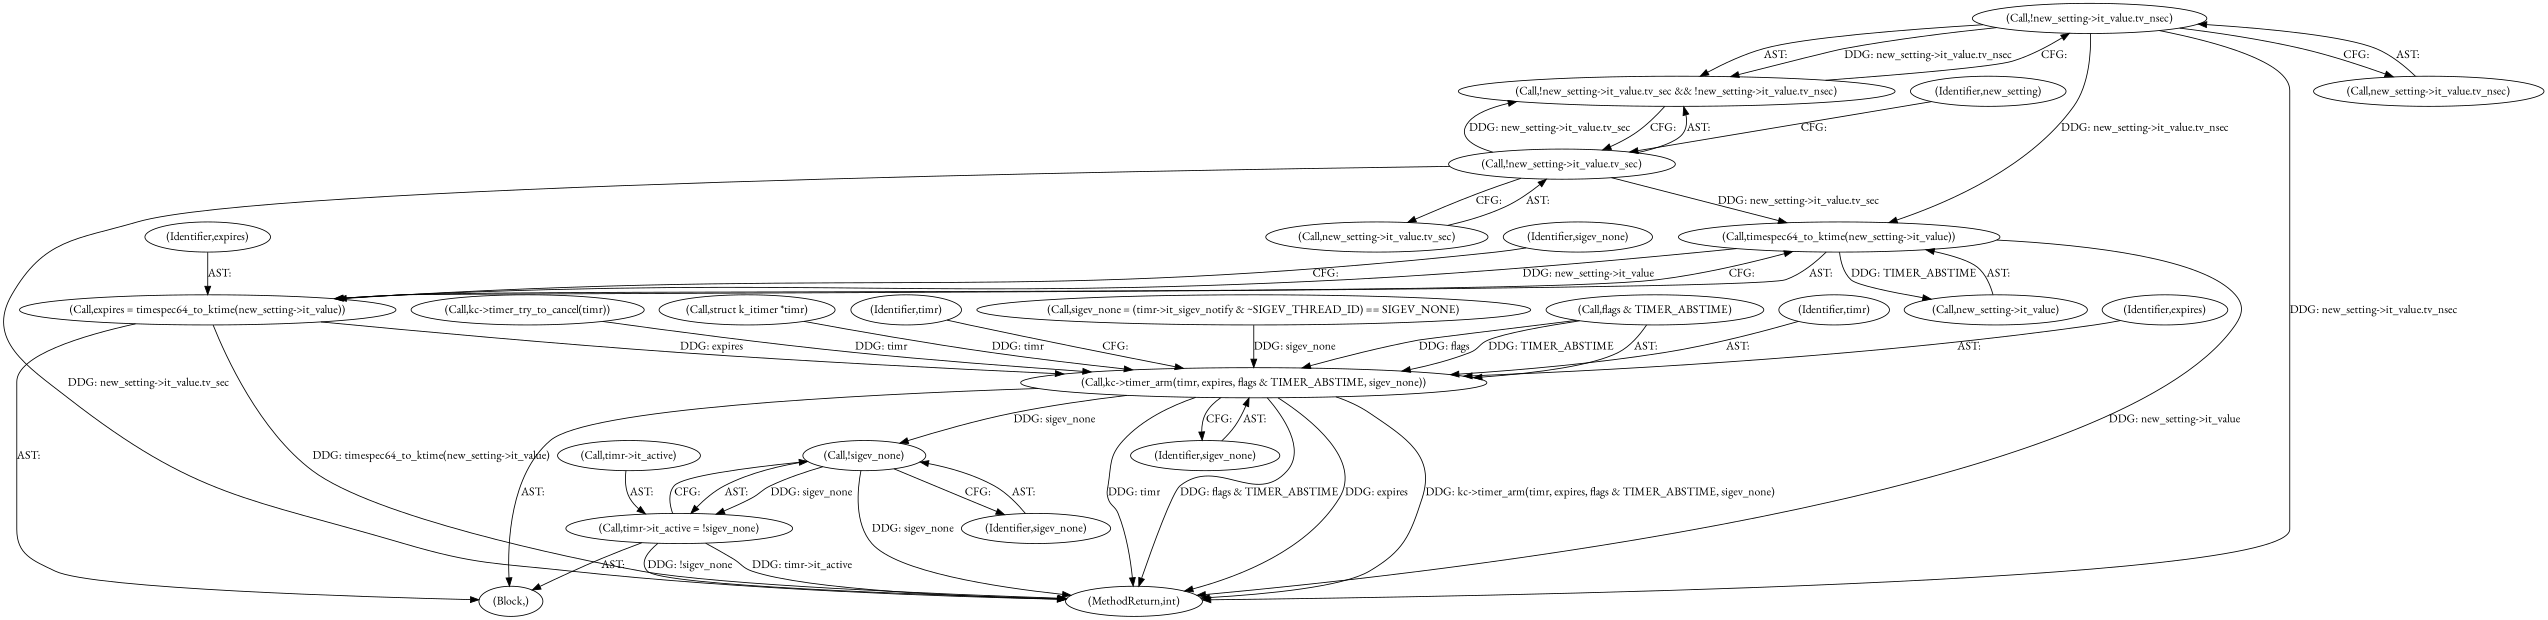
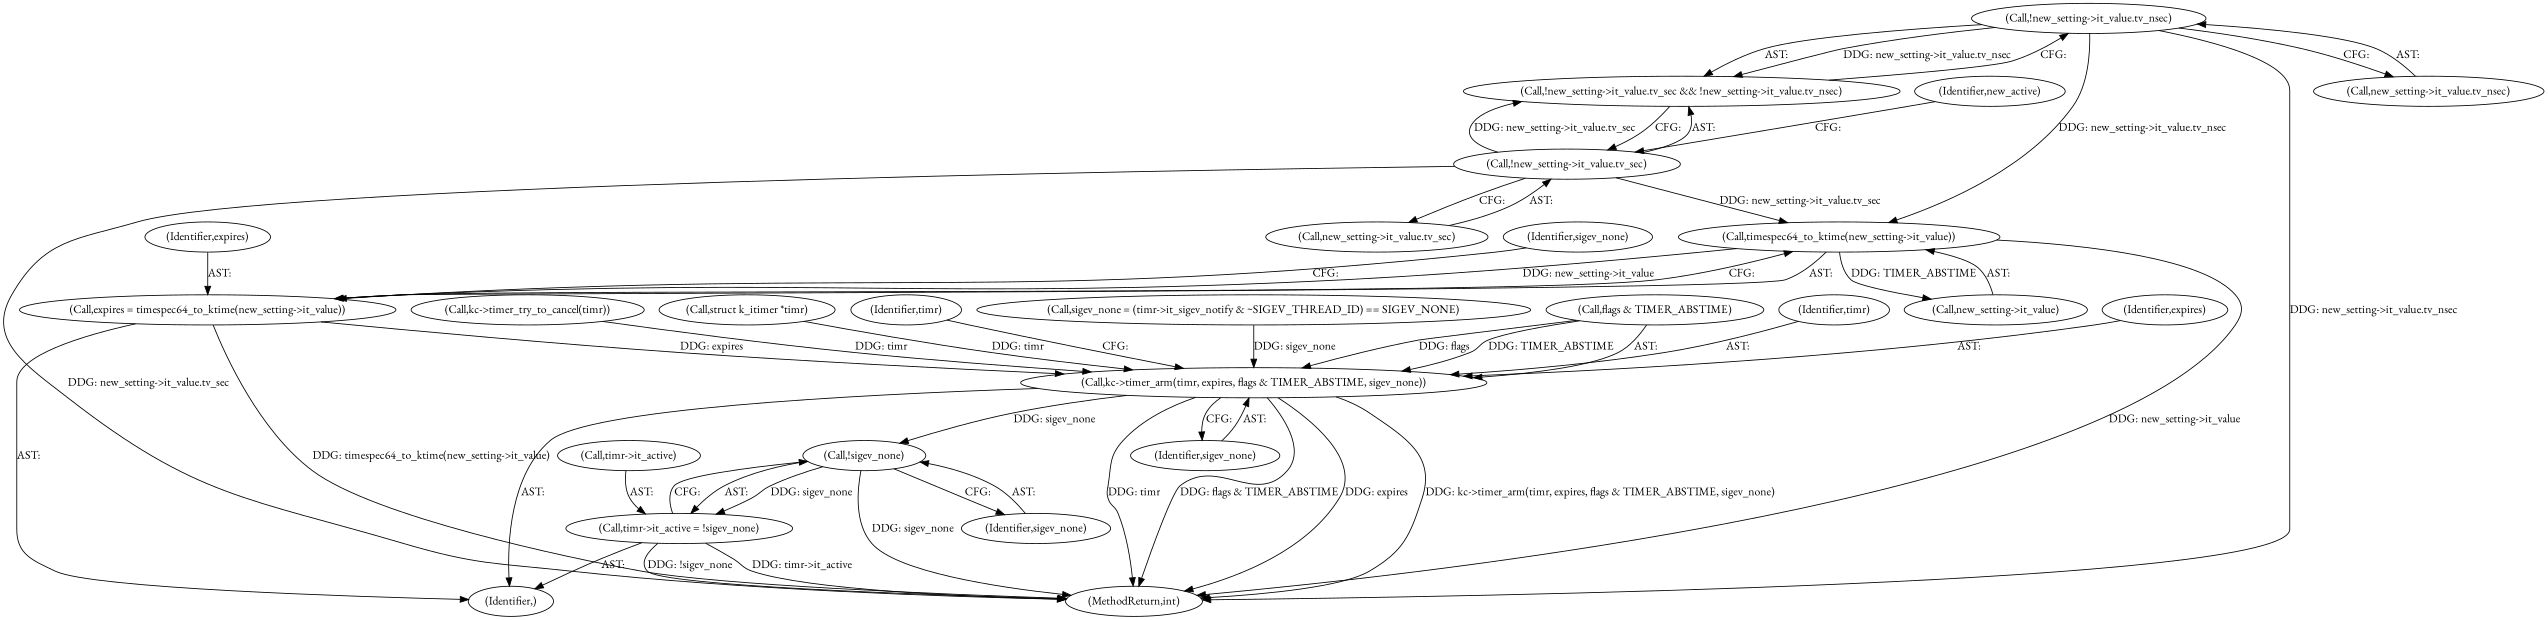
node "(Identifier,new_setting)": label "(Identifier,new_setting)" -> "(Identifier,new_active)"
node "(Block,)": label "(Block,)" -> "(Identifier,)"
